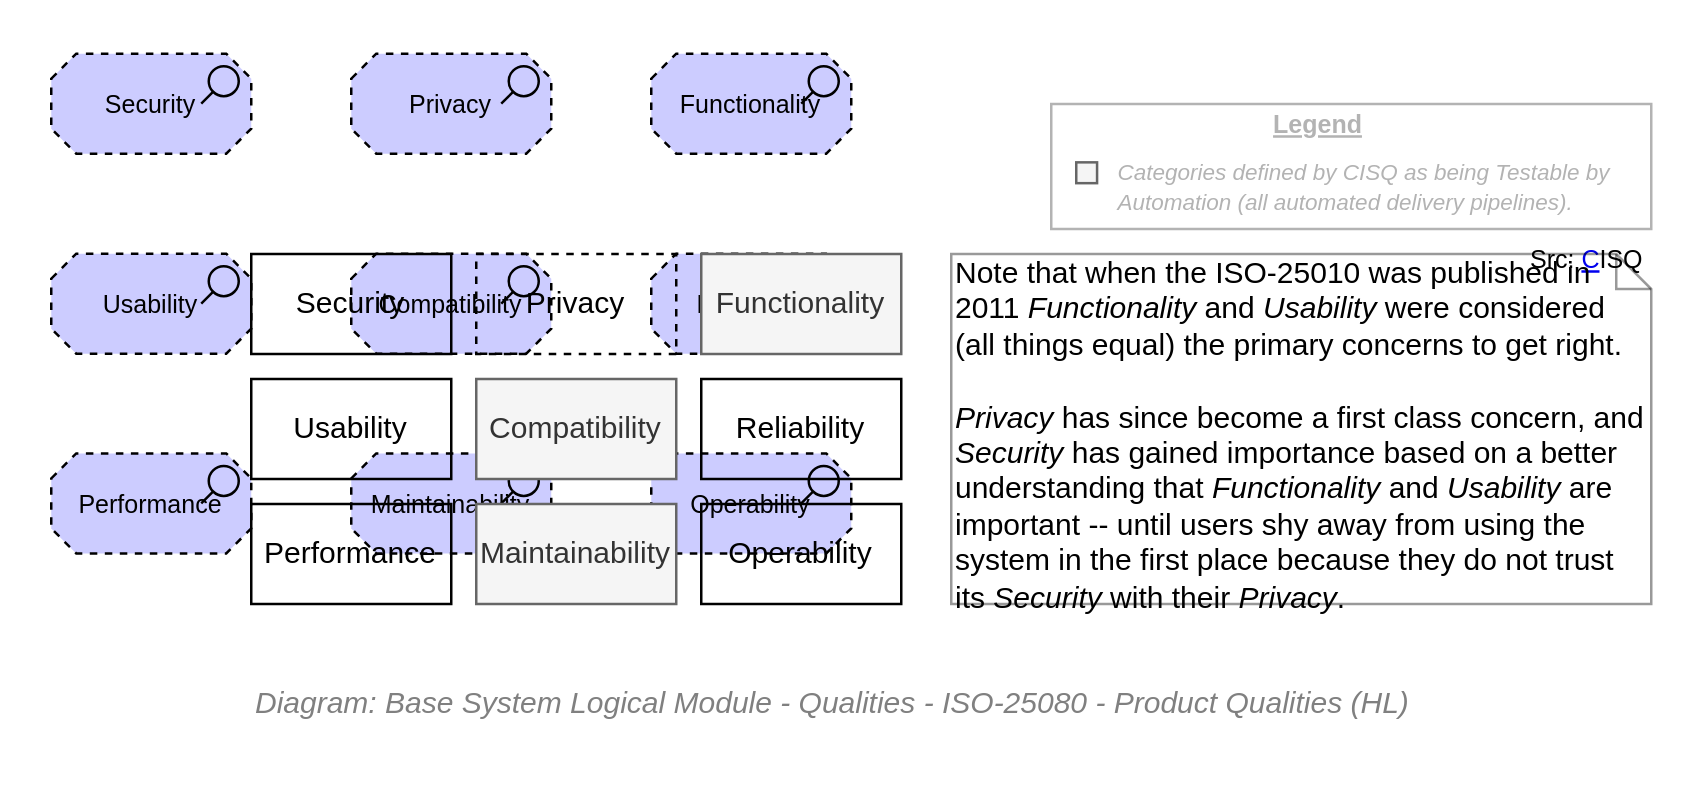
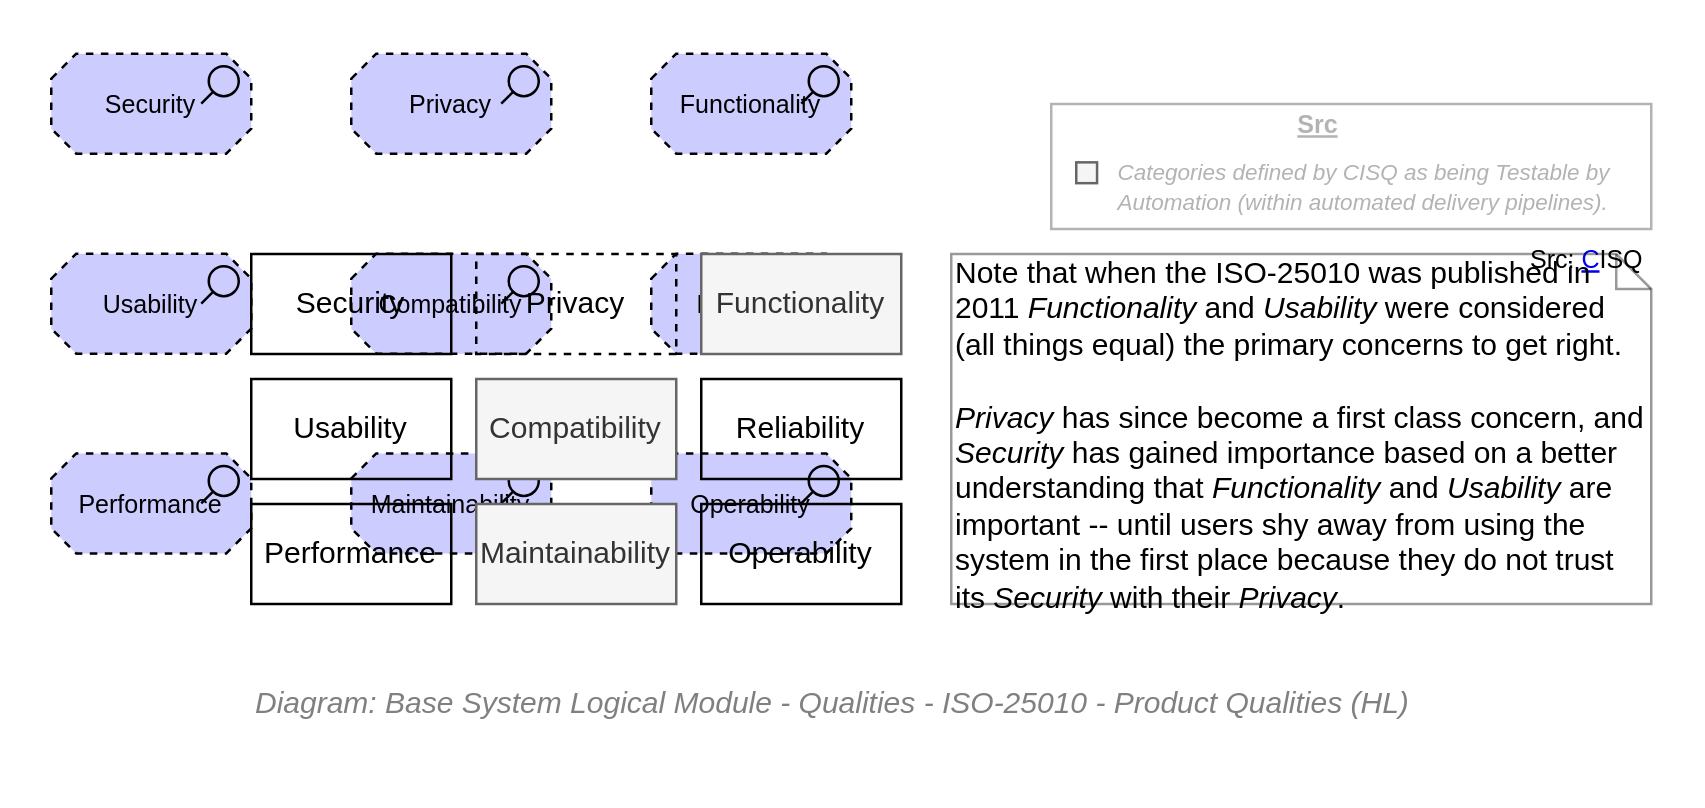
node "Legend": label "Legend" -> "Src"
node "Categories defined by CISQ as being Testable by Automation (all automated delivery pipelines).": label "Categories defined by CISQ as being Testable by Automation (all automated delivery pipelines)." -> "Categories defined by CISQ as being Testable by Automation (within automated delivery pipelines)."
node "Diagram: Base System Logical Module - Qualities - ISO-25080 - Product Qualities (HL)": label "Diagram: Base System Logical Module - Qualities - ISO-25080 - Product Qualities (HL)" -> "Diagram: Base System Logical Module - Qualities - ISO-25010 - Product Qualities (HL)"
